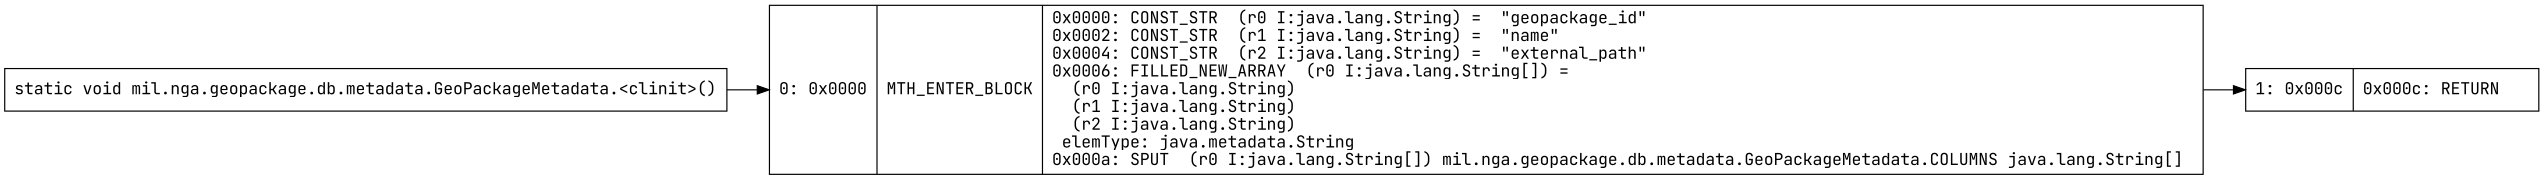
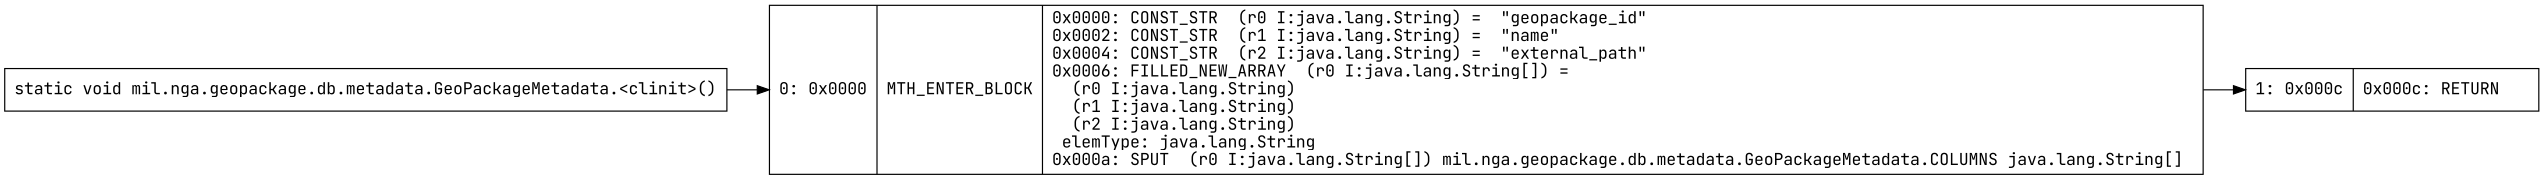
node "0: 0x0000": text "elemType: java.metadata.String" -> "elemType: java.lang.String"
